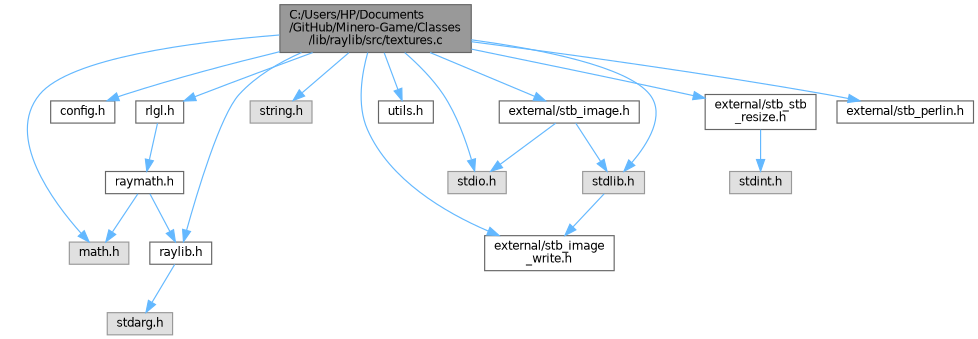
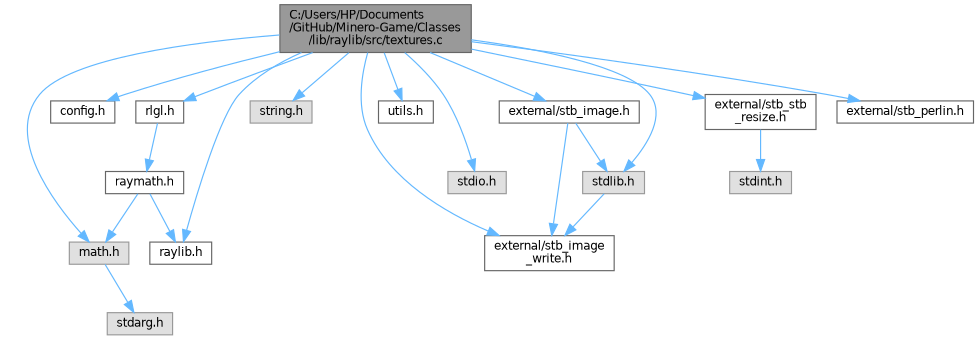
edge "external/stb_image.h" -> "stdio.h": now "external/stb_image.h" -> "external/stb_image _write.h"
edge "raylib.h" -> "stdarg.h": now "math.h" -> "stdarg.h"
